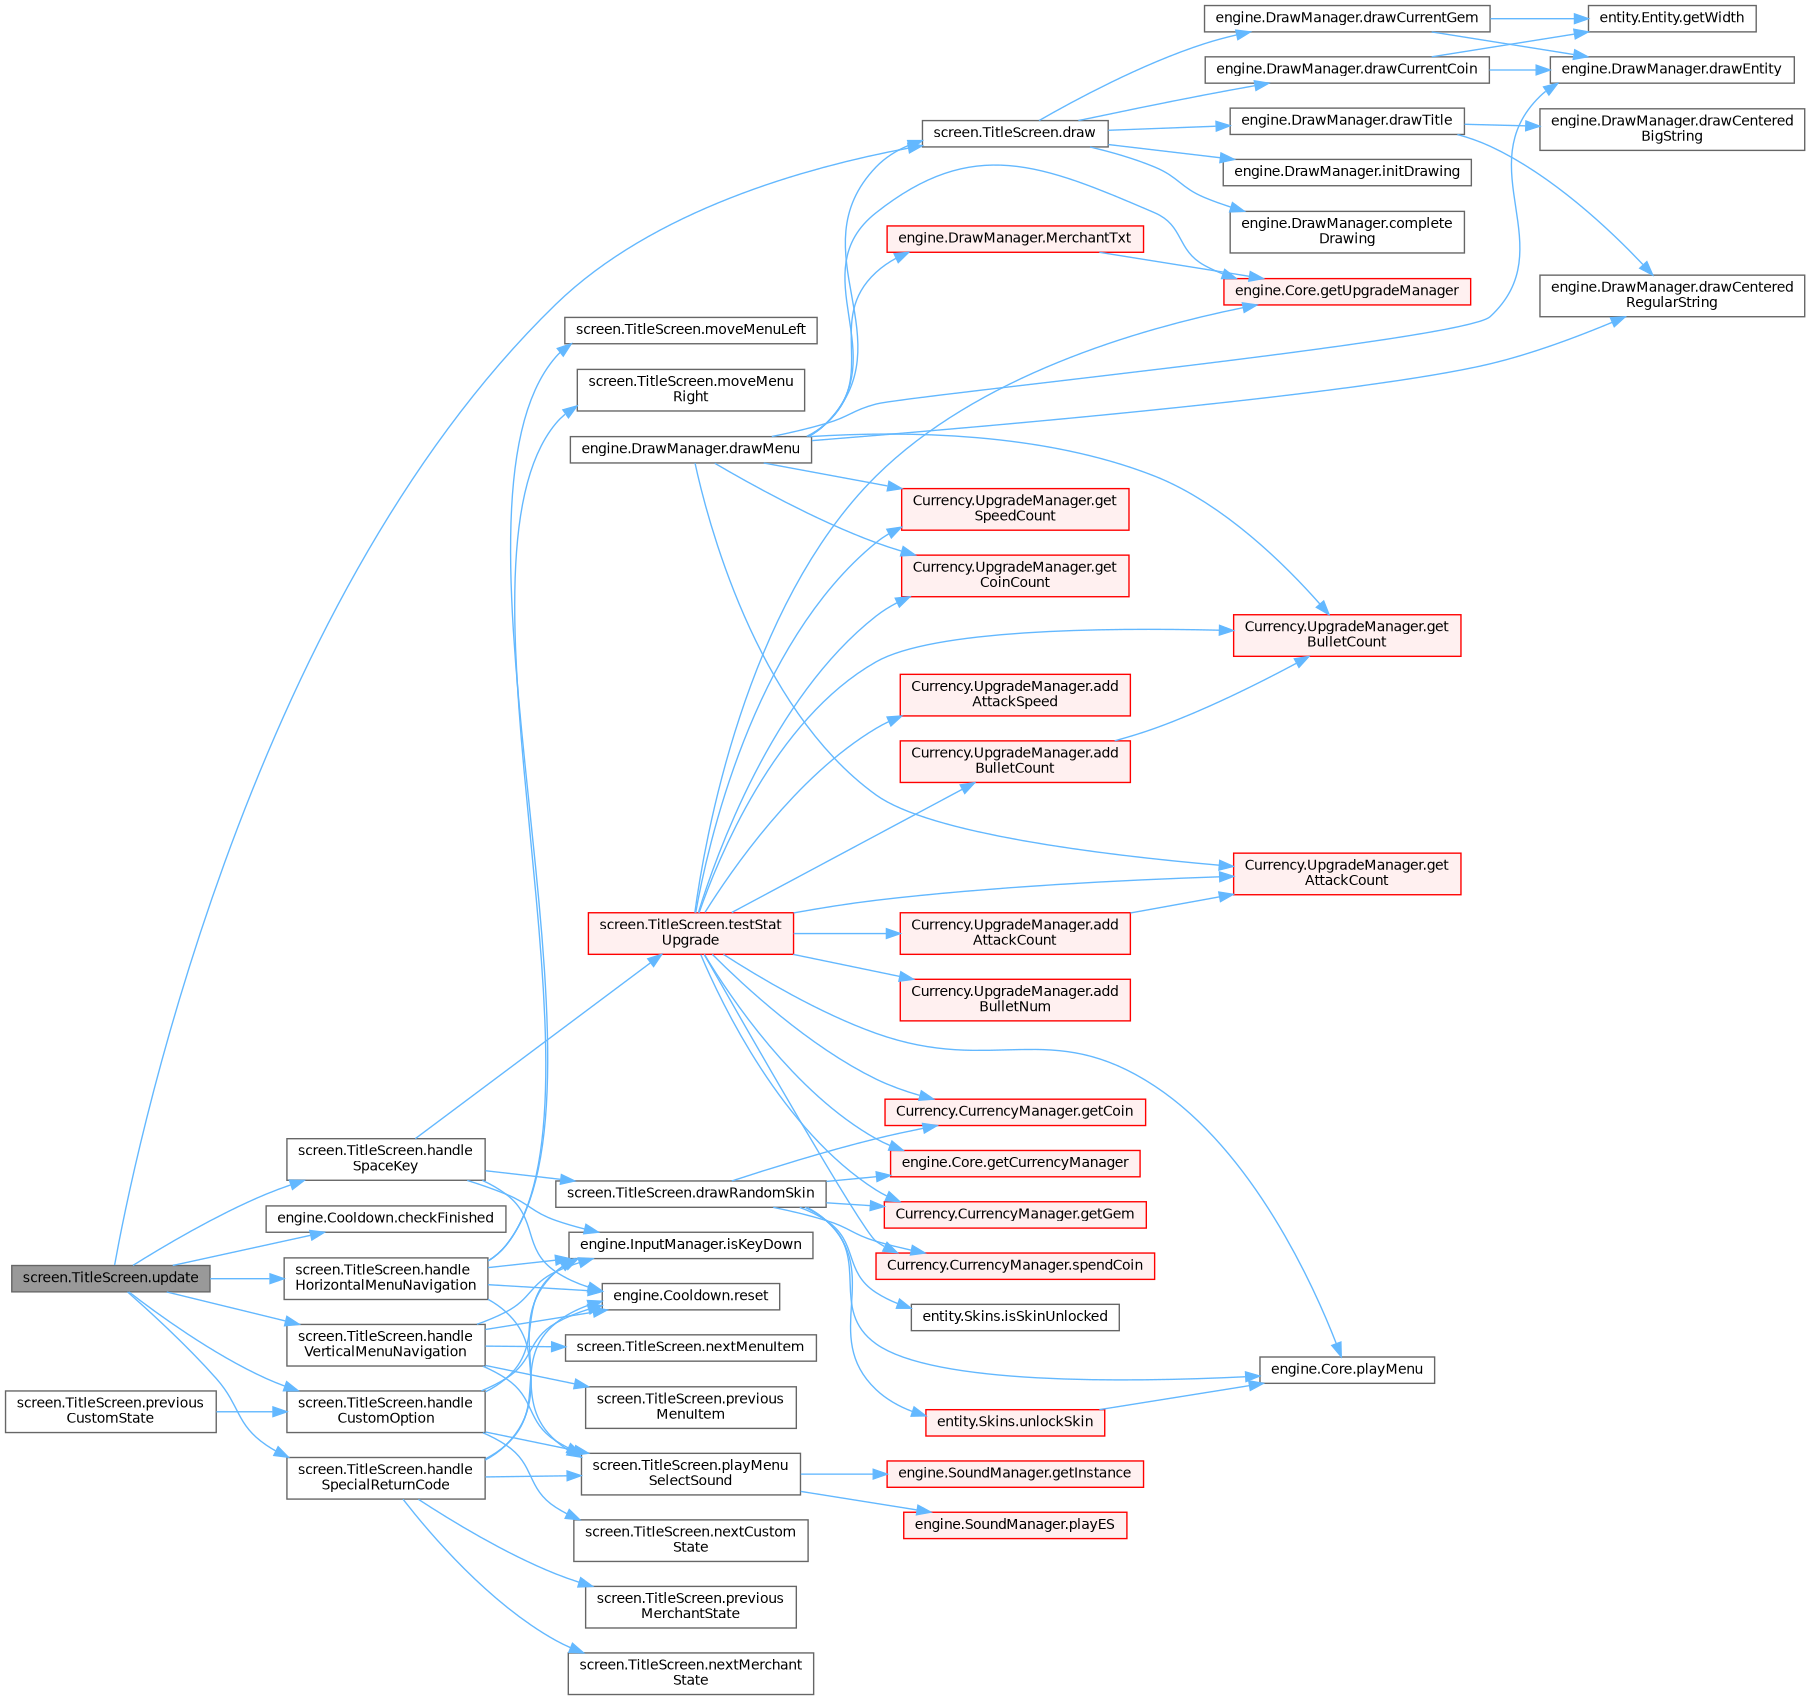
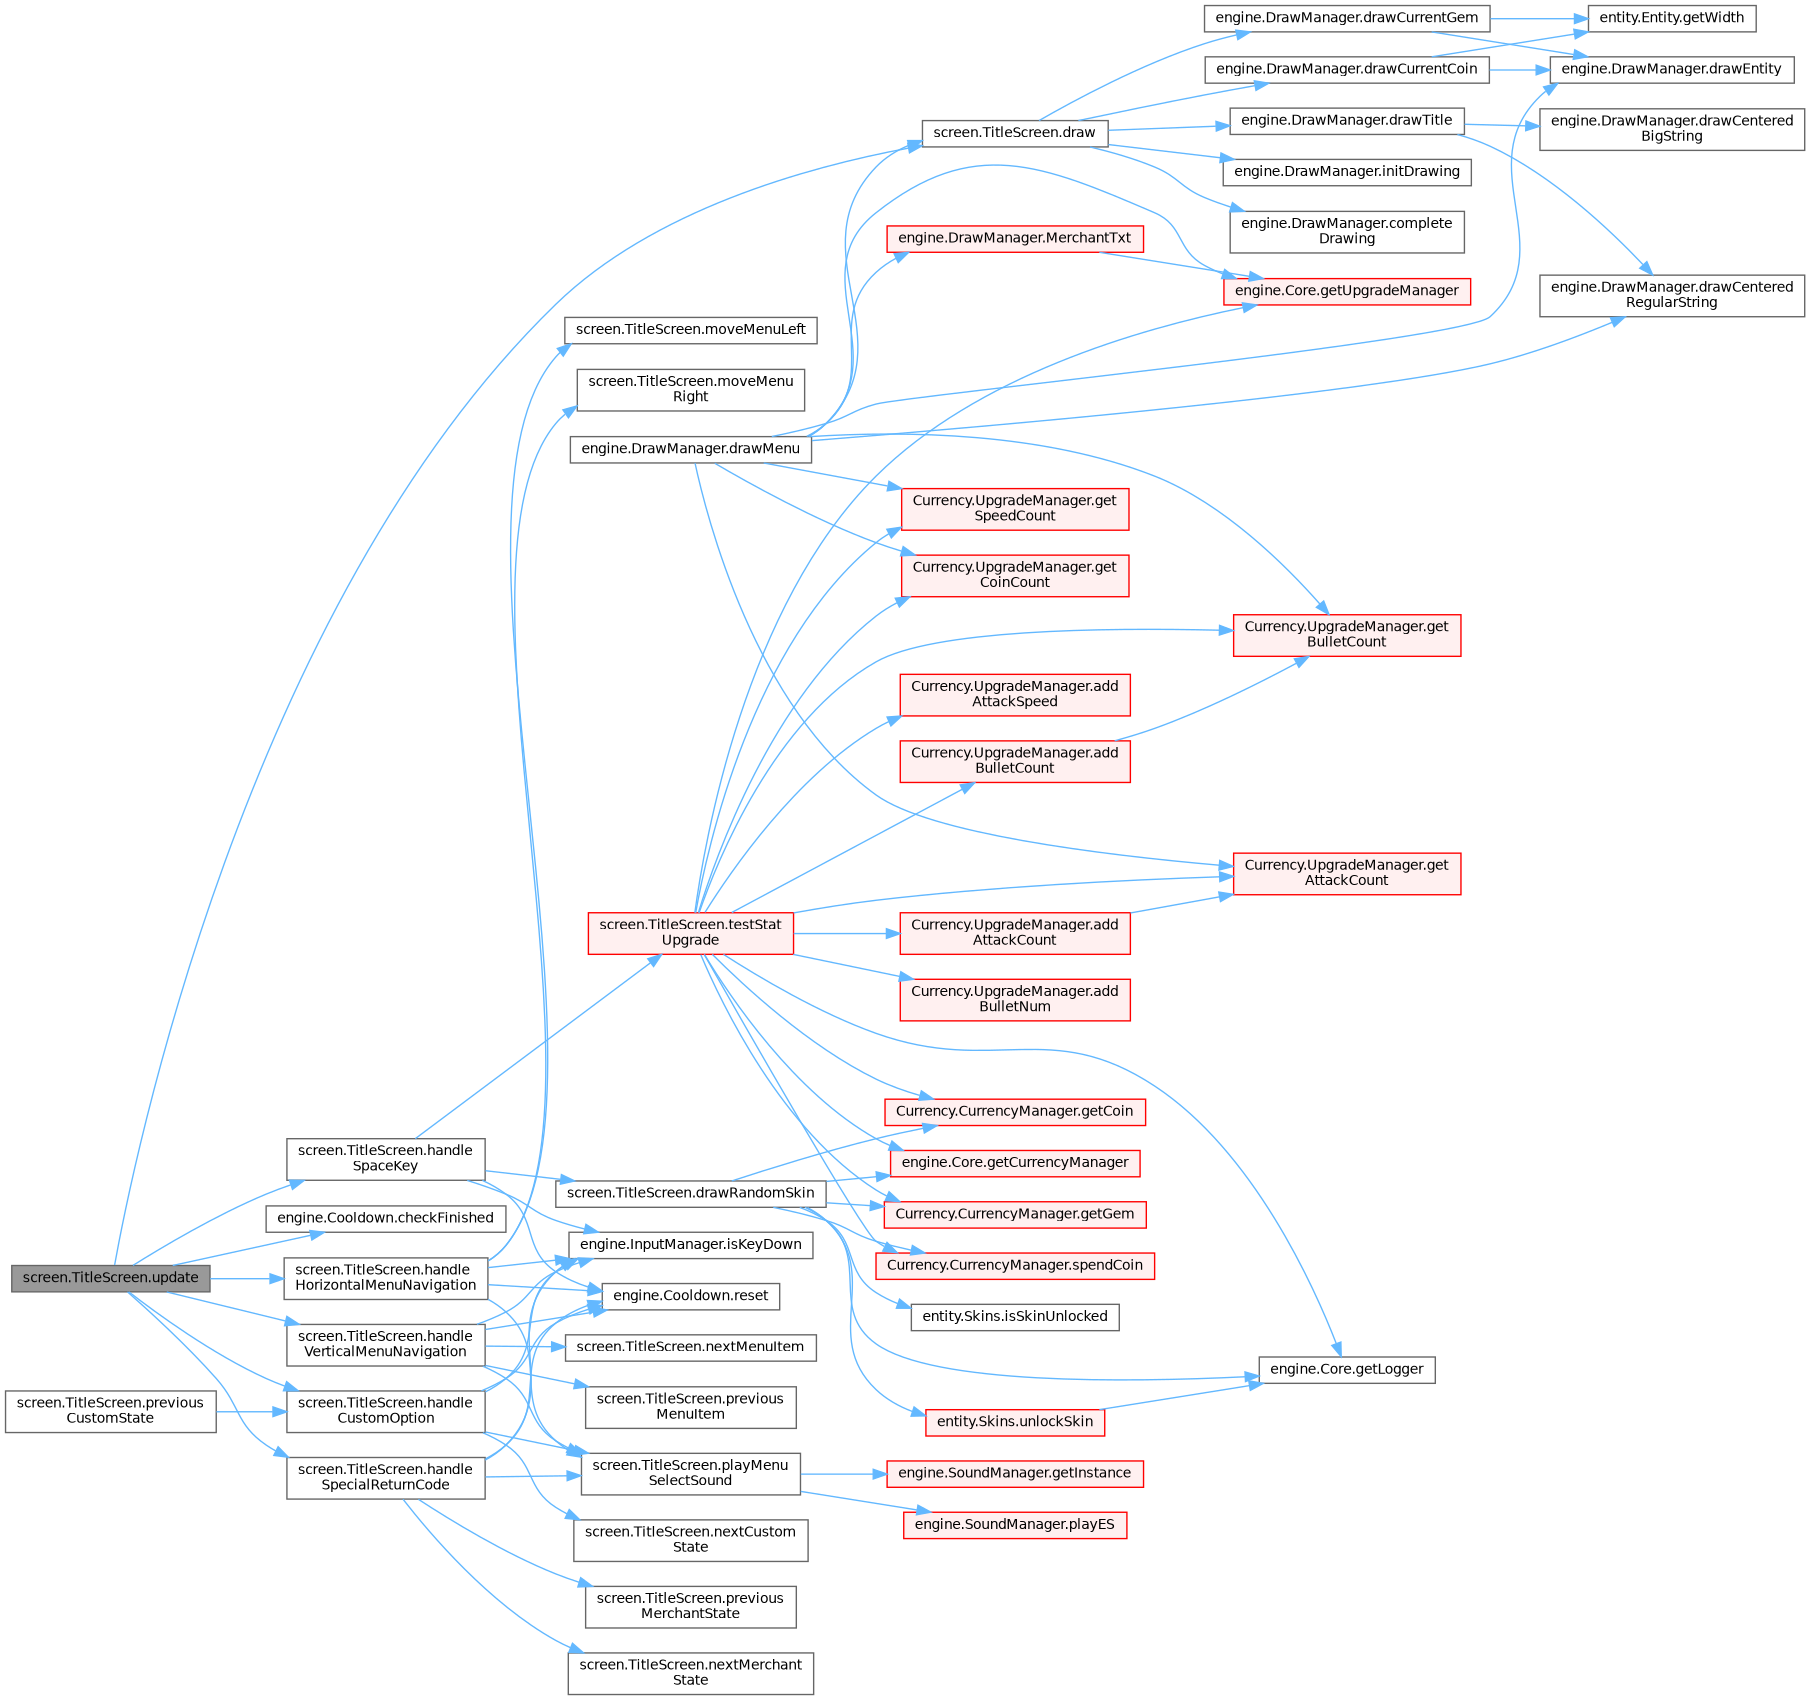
node "engine.Core.playMenu": label "engine.Core.playMenu" -> "engine.Core.getLogger"
